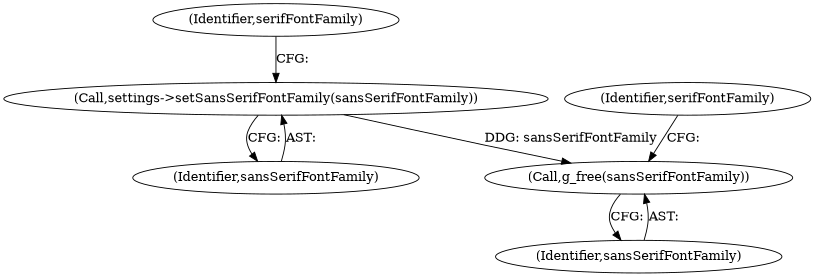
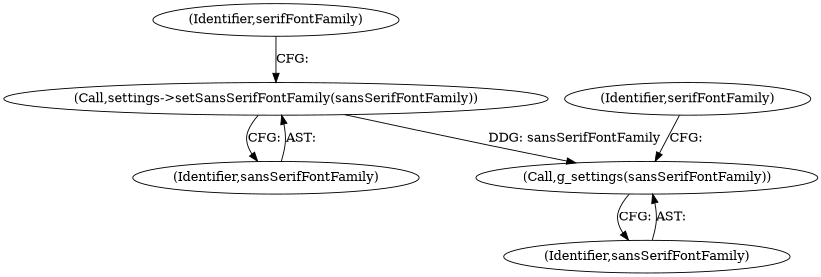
node "(Call,g_free(sansSerifFontFamily))": label "(Call,g_free(sansSerifFontFamily))" -> "(Call,g_settings(sansSerifFontFamily))"
